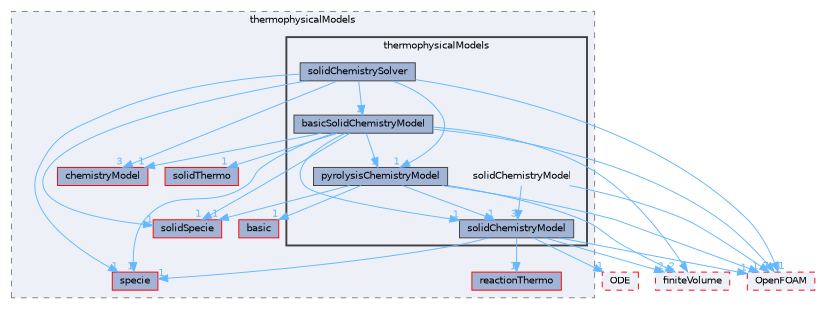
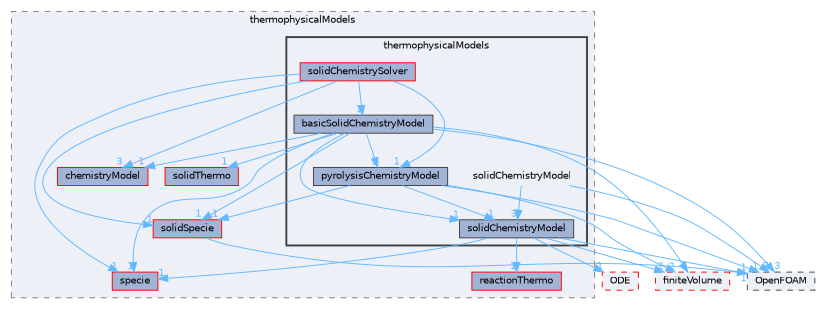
node "solidChemistrySolver": color grey25 -> red
edge "solidChemistrySolver" -> "OpenFOAM": now "solidSpecie" -> "OpenFOAM"
node "basic": removed
node "OpenFOAM": color red -> grey25
